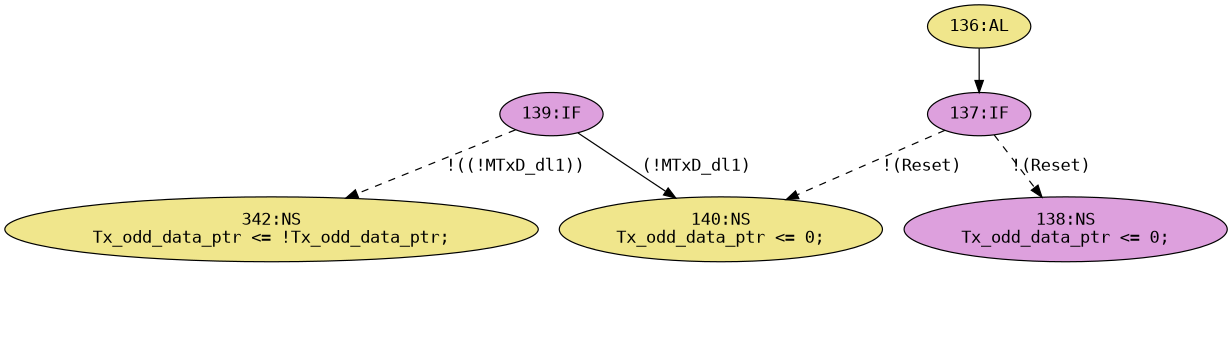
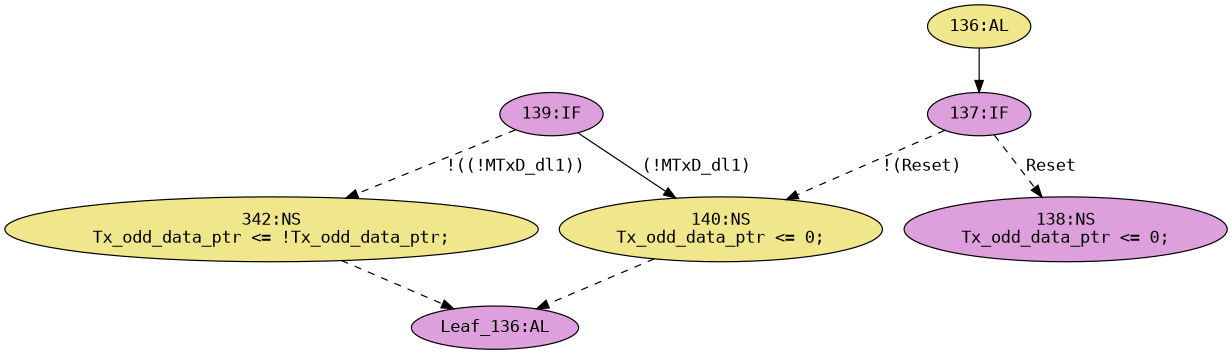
edge "137:IF" -> "138:NS Tx_odd_data_ptr <= 0;": label "!(Reset)" -> "Reset"
node "Leaf_136:AL": added
